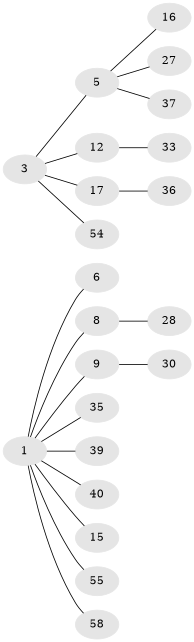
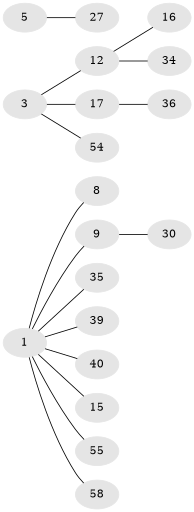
edge "16" -- "5": now "16" -- "12"
node "37": removed
edge "5" -- "3": removed
node "33": label "33" -> "34"
node "6": removed
node "28": removed
